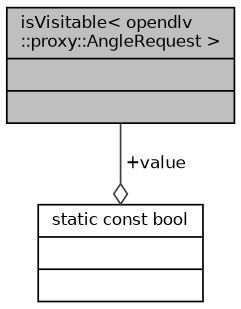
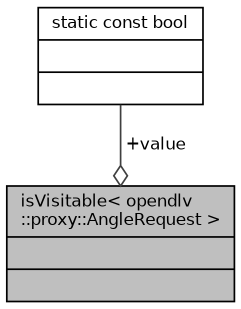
edge "isVisitable< opendlv" -> "static const bool": reversed
